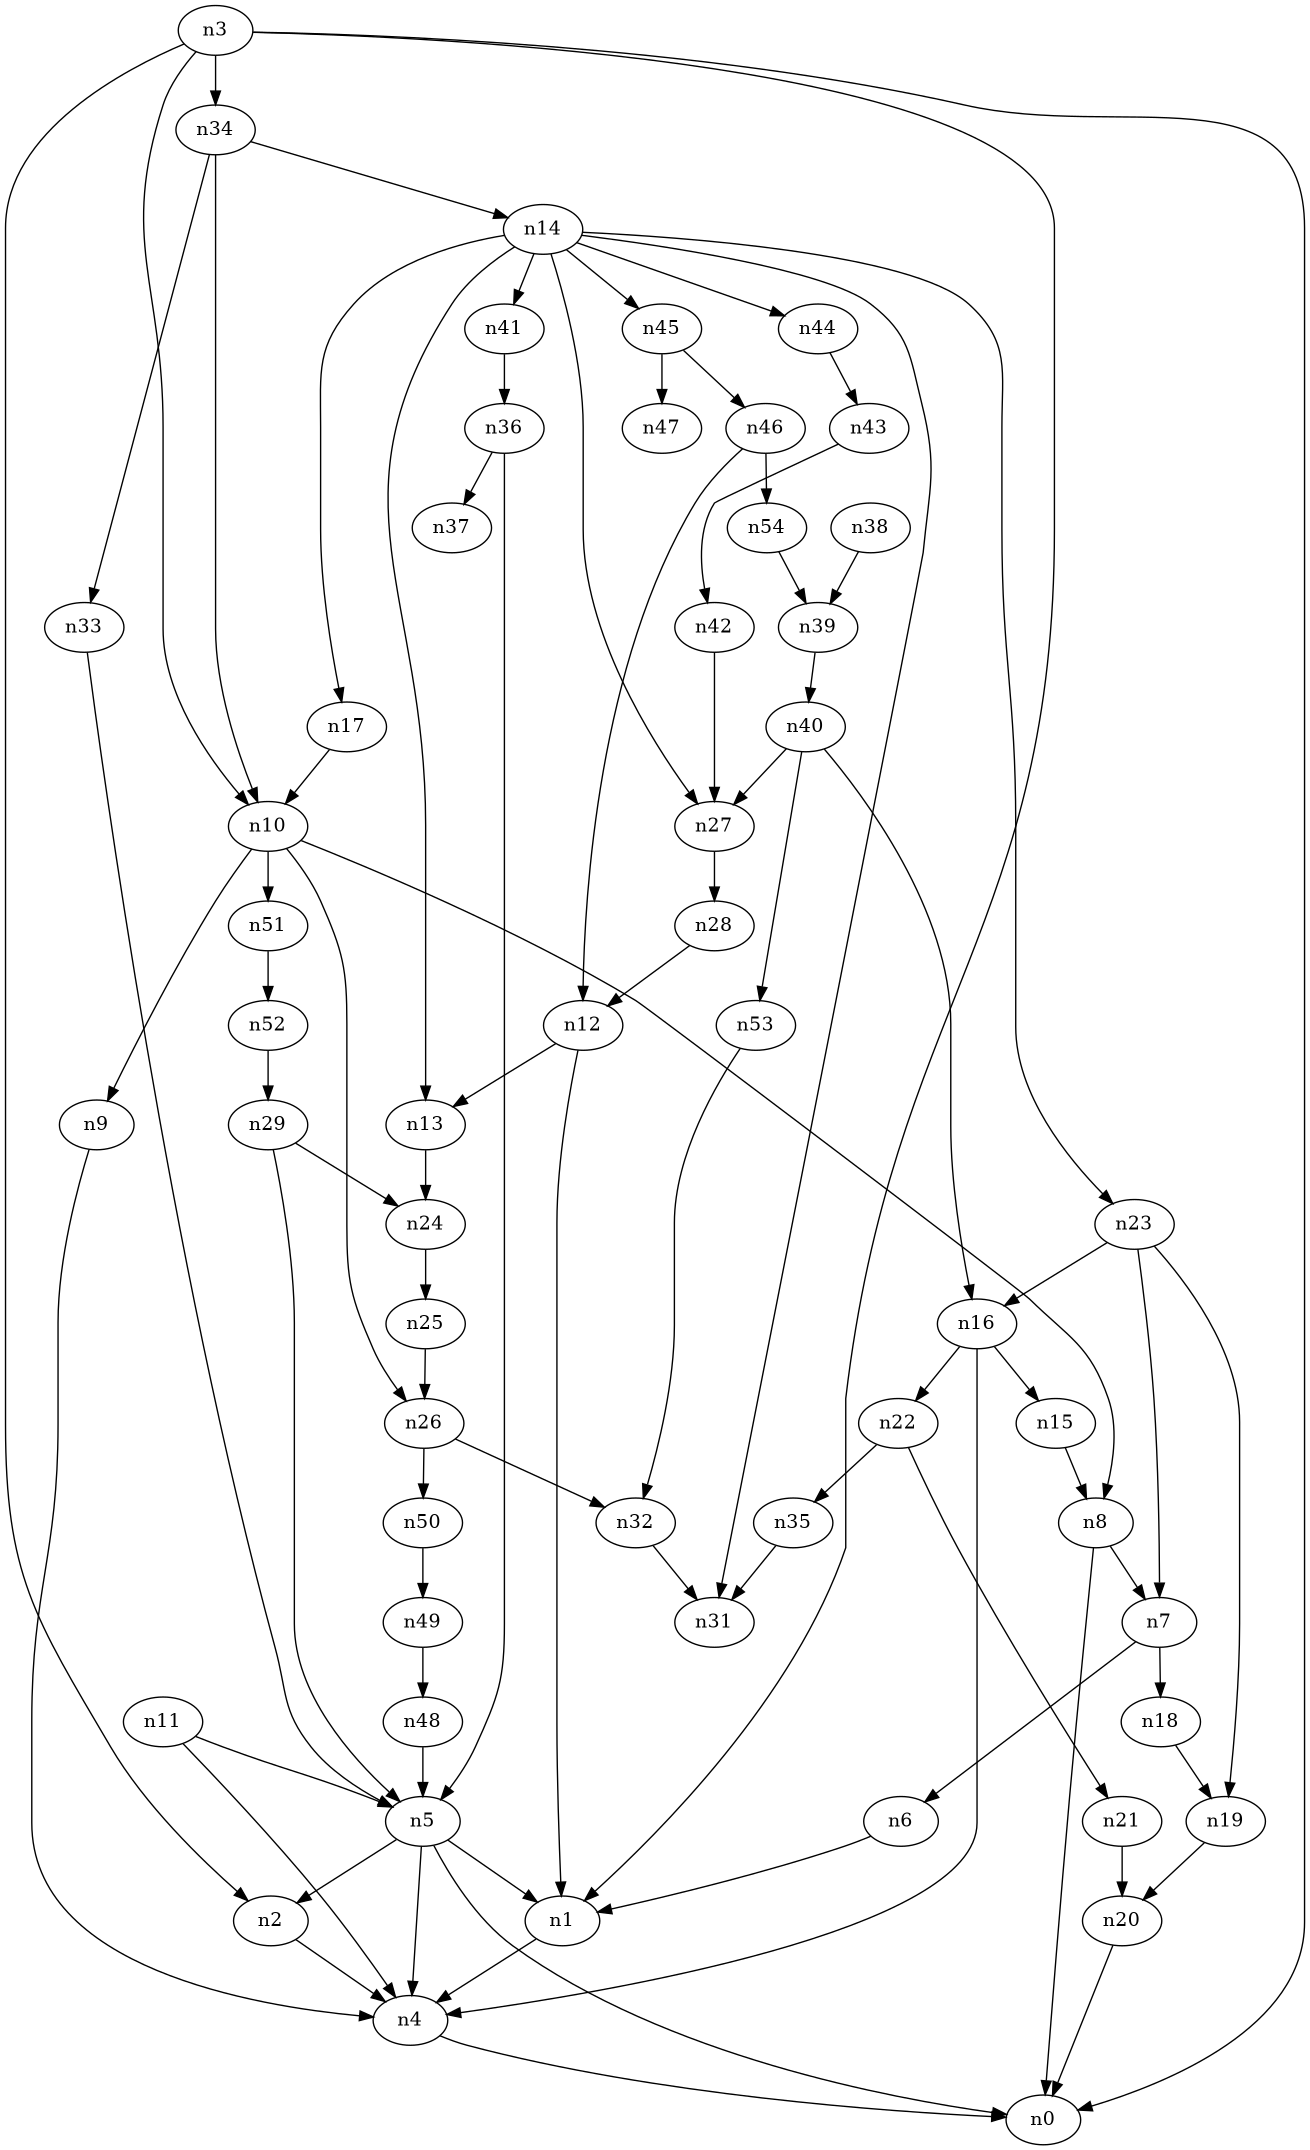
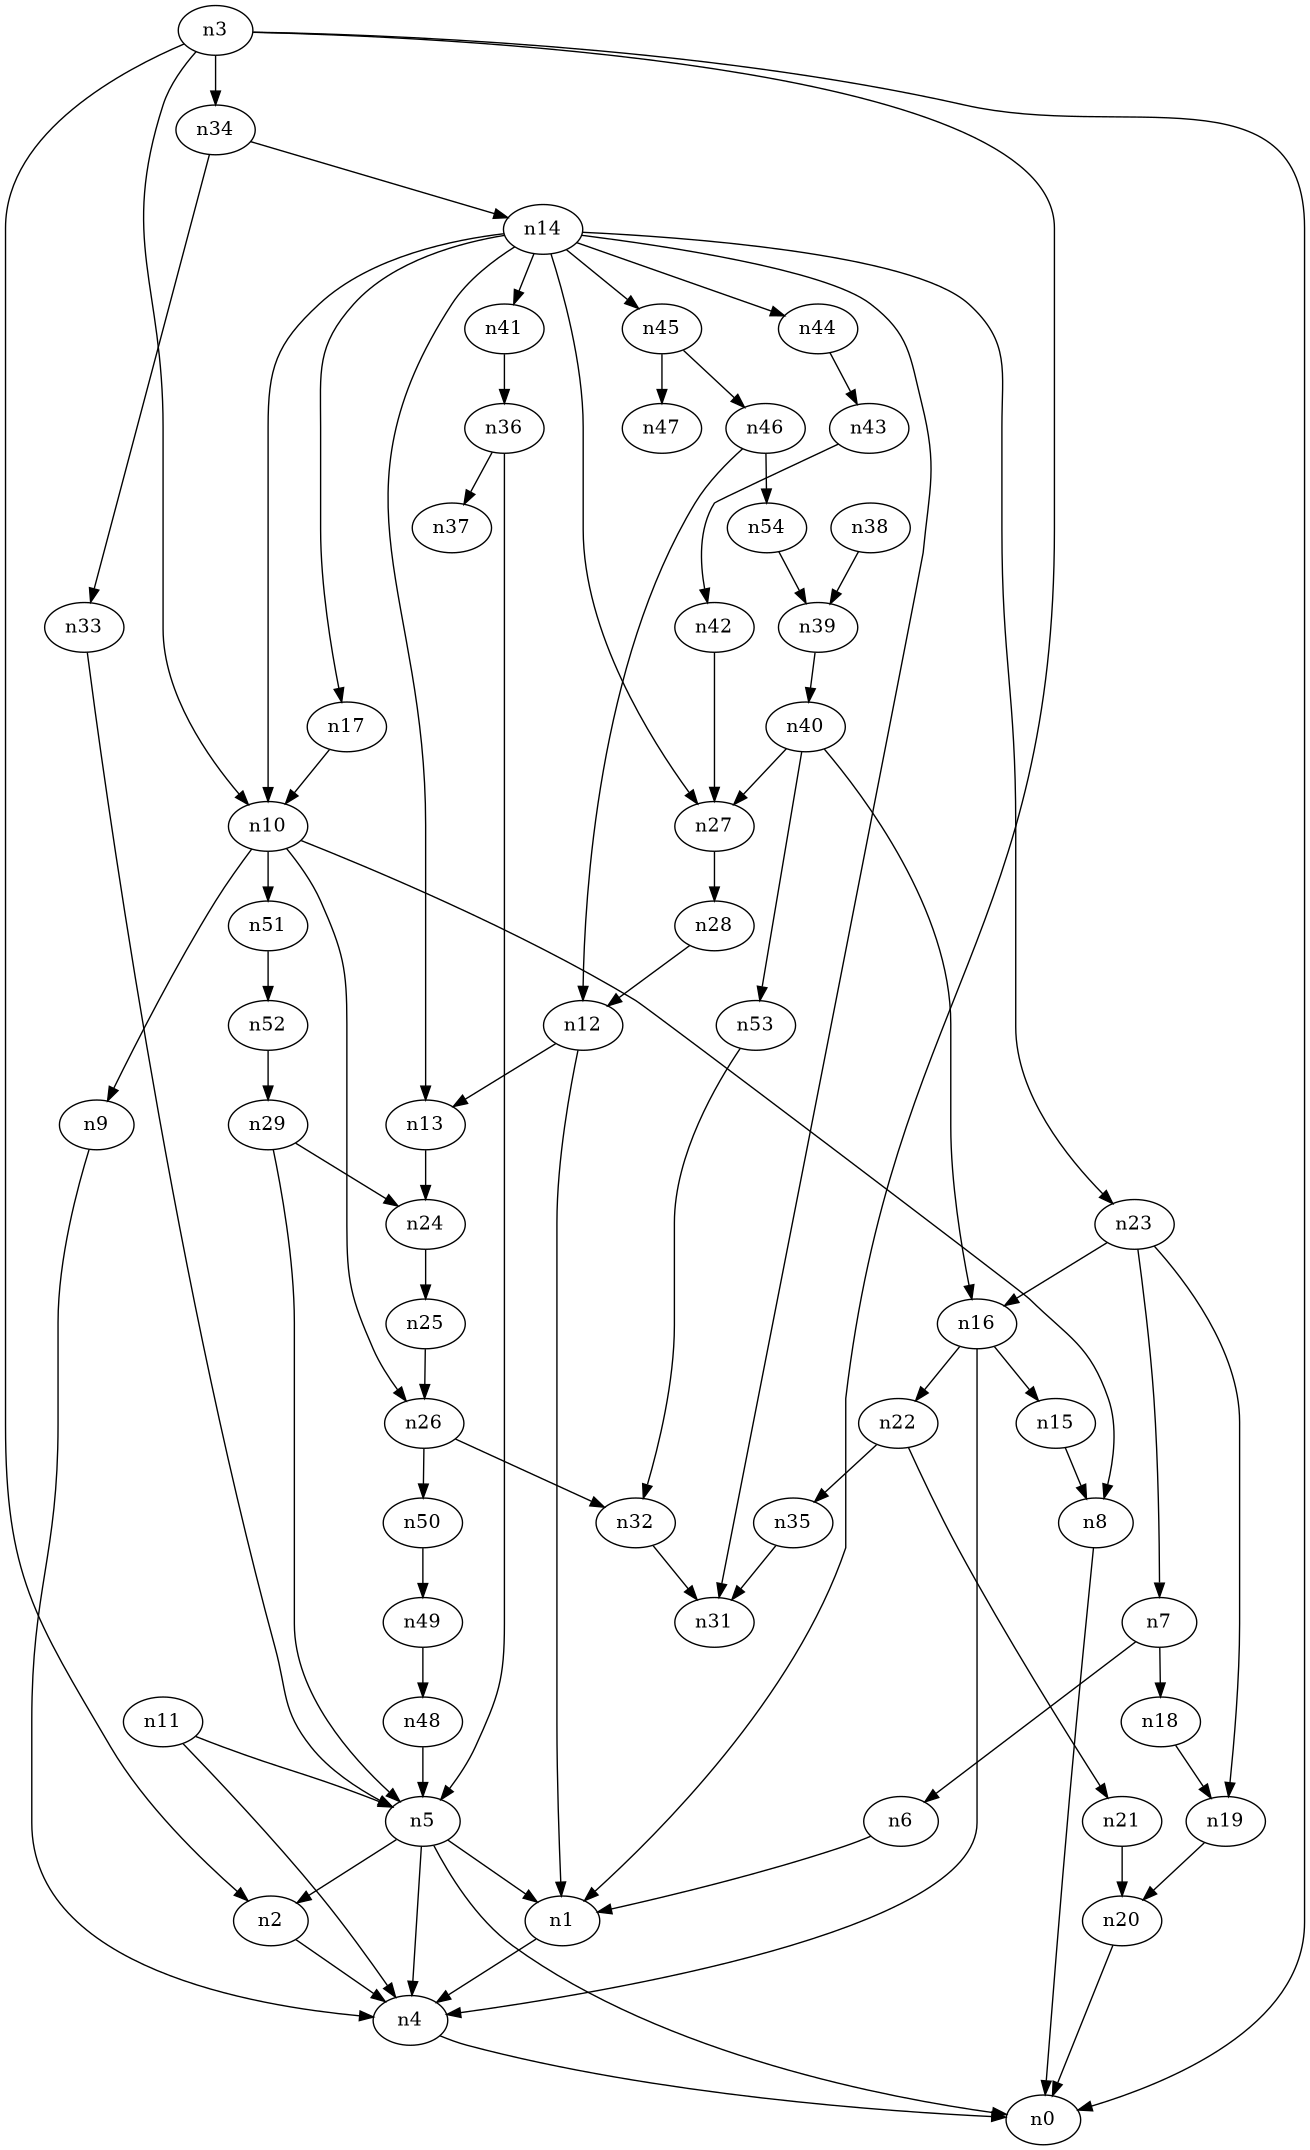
edge "n34" -> "n10": now "n14" -> "n10"
edge "n8" -> "n7": removed
